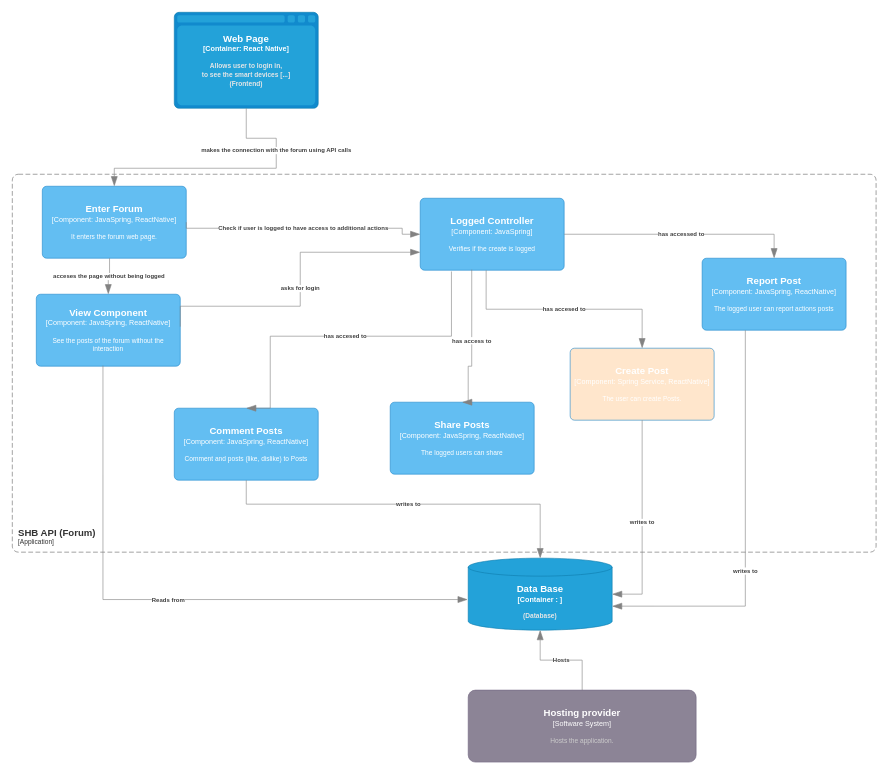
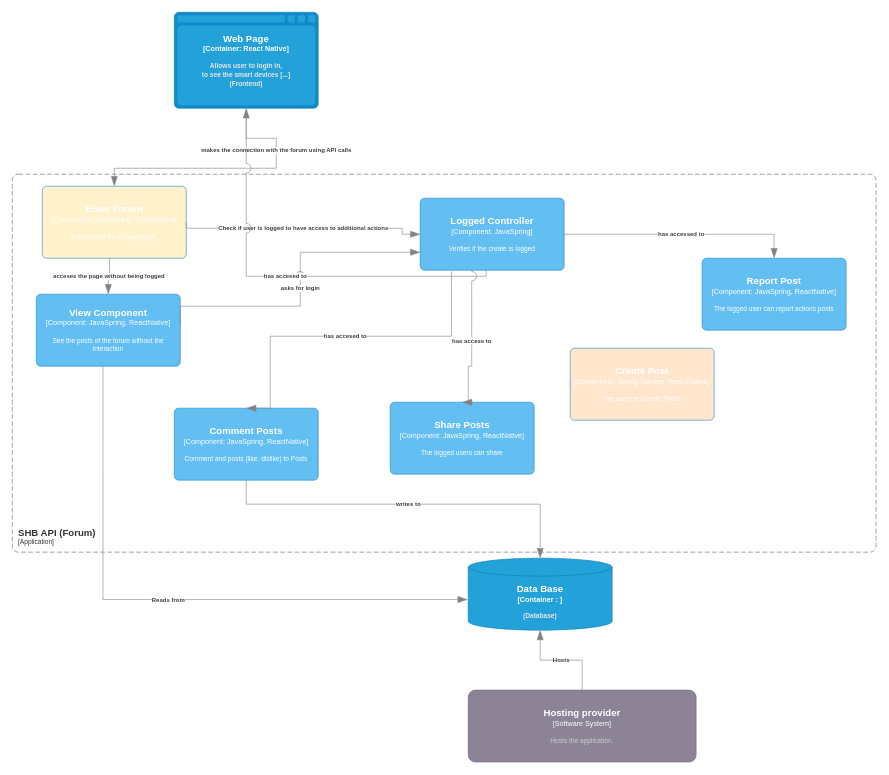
node "Enter Forum [Component: JavaSpring, ReactNative] It enters the forum web page.": fillcolor #63bef2 -> #fff2cc
edge "Logged Controller [Component: JavaSpring] Verifies if the create is logged" -> "Create Post [Component: Spring Service, ReactNative] The user can create Posts.": now "Logged Controller [Component: JavaSpring] Verifies if the create is logged" -> "Web Page [Container: React Native] Allows user to login in, to see the smart devices [...] (Frontend)"
edge "Create Post [Component: Spring Service, ReactNative] The user can create Posts." -> "Data Base [Container : ] (Database)": removed, label "writes to"
edge "Report Post [Component: JavaSpring, ReactNative] The logged user can report actions posts" -> "Data Base [Container : ] (Database)": removed, label "writes to"
